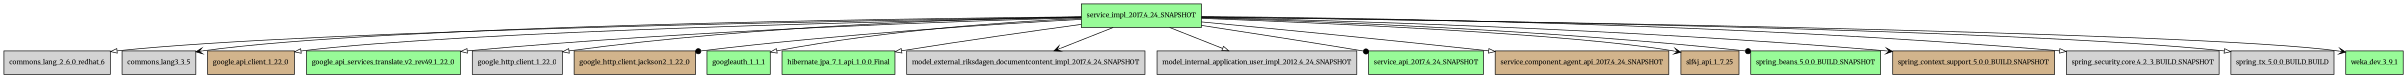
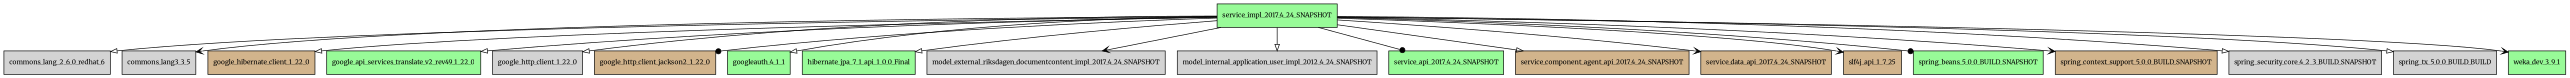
node "google_api_client_1_22_0": label "google_api_client_1_22_0" -> "google_hibernate_client_1_22_0"
node "googleauth_1_1_1": label "googleauth_1_1_1" -> "googleauth_4_1_1"
node "service_data_api_2017_4_24_SNAPSHOT": added
